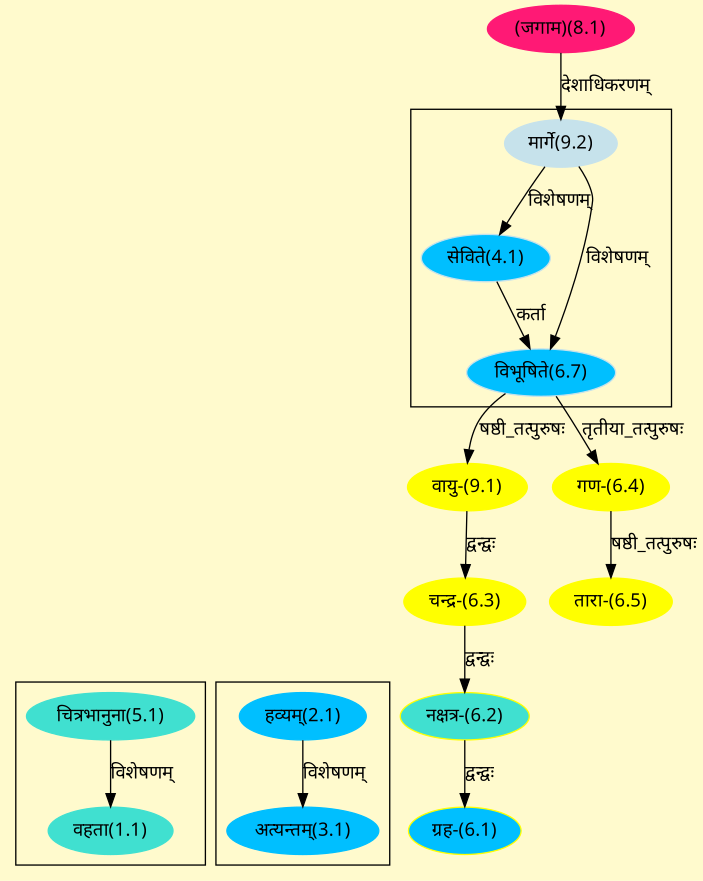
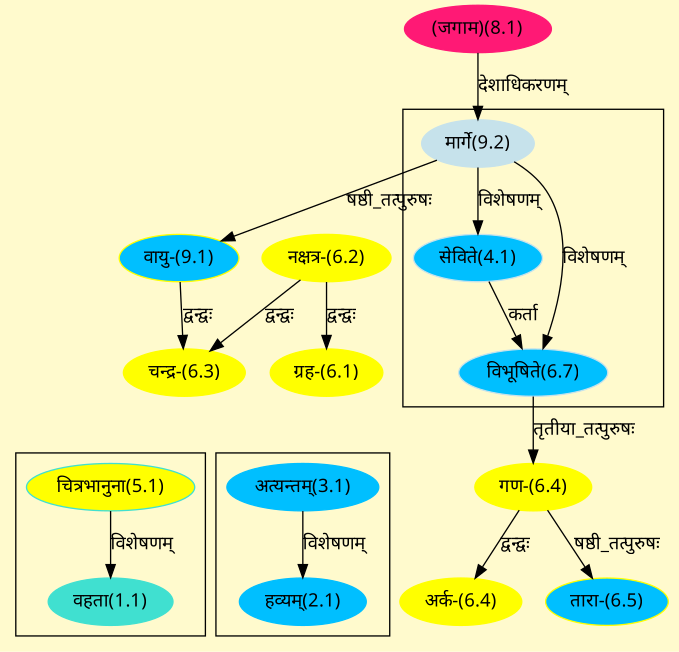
edge "विभूषिते(6.7)" -> "वायु-(9.1)": now "मार्गे(9.2)" -> "वायु-(9.1)"
node "वायु-(9.1)": fillcolor #ffff00 -> #00bfff
node "अर्क-(6.4)": added
node "तारा-(6.5)": fillcolor #ffff00 -> #00bfff
edge "चन्द्र-(6.3)" -> "नक्षत्र-(6.2)": reversed
node "चित्रभानुना(5.1)": fillcolor #40e0d0 -> #ffff00
node "नक्षत्र-(6.2)": fillcolor #40e0d0 -> #ffff00
edge "हव्यम्(2.1)" -> "अत्यन्तम्(3.1)": reversed
node "ग्रह-(6.1)": fillcolor #00bfff -> #ffff00
